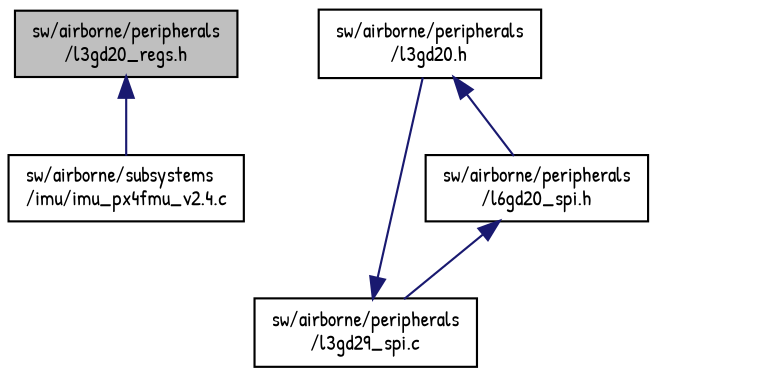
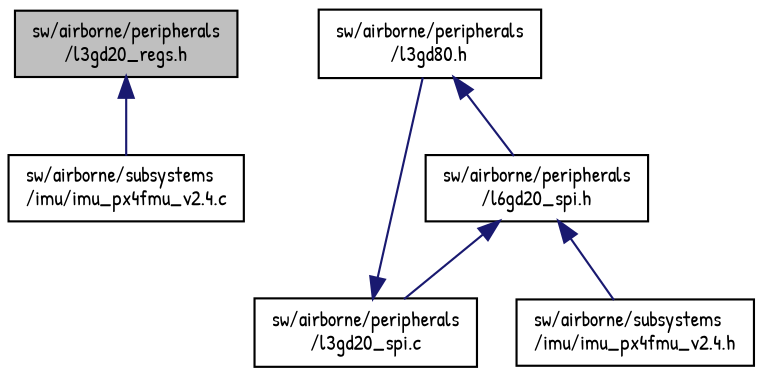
node "sw/airborne/peripherals /l3gd20.h": label "sw/airborne/peripherals /l3gd20.h" -> "sw/airborne/peripherals /l3gd80.h"
node "sw/airborne/peripherals /l3gd29_spi.c": label "sw/airborne/peripherals /l3gd29_spi.c" -> "sw/airborne/peripherals /l3gd20_spi.c"
node "sw/airborne/subsystems /imu/imu_px4fmu_v2.4.h": added
